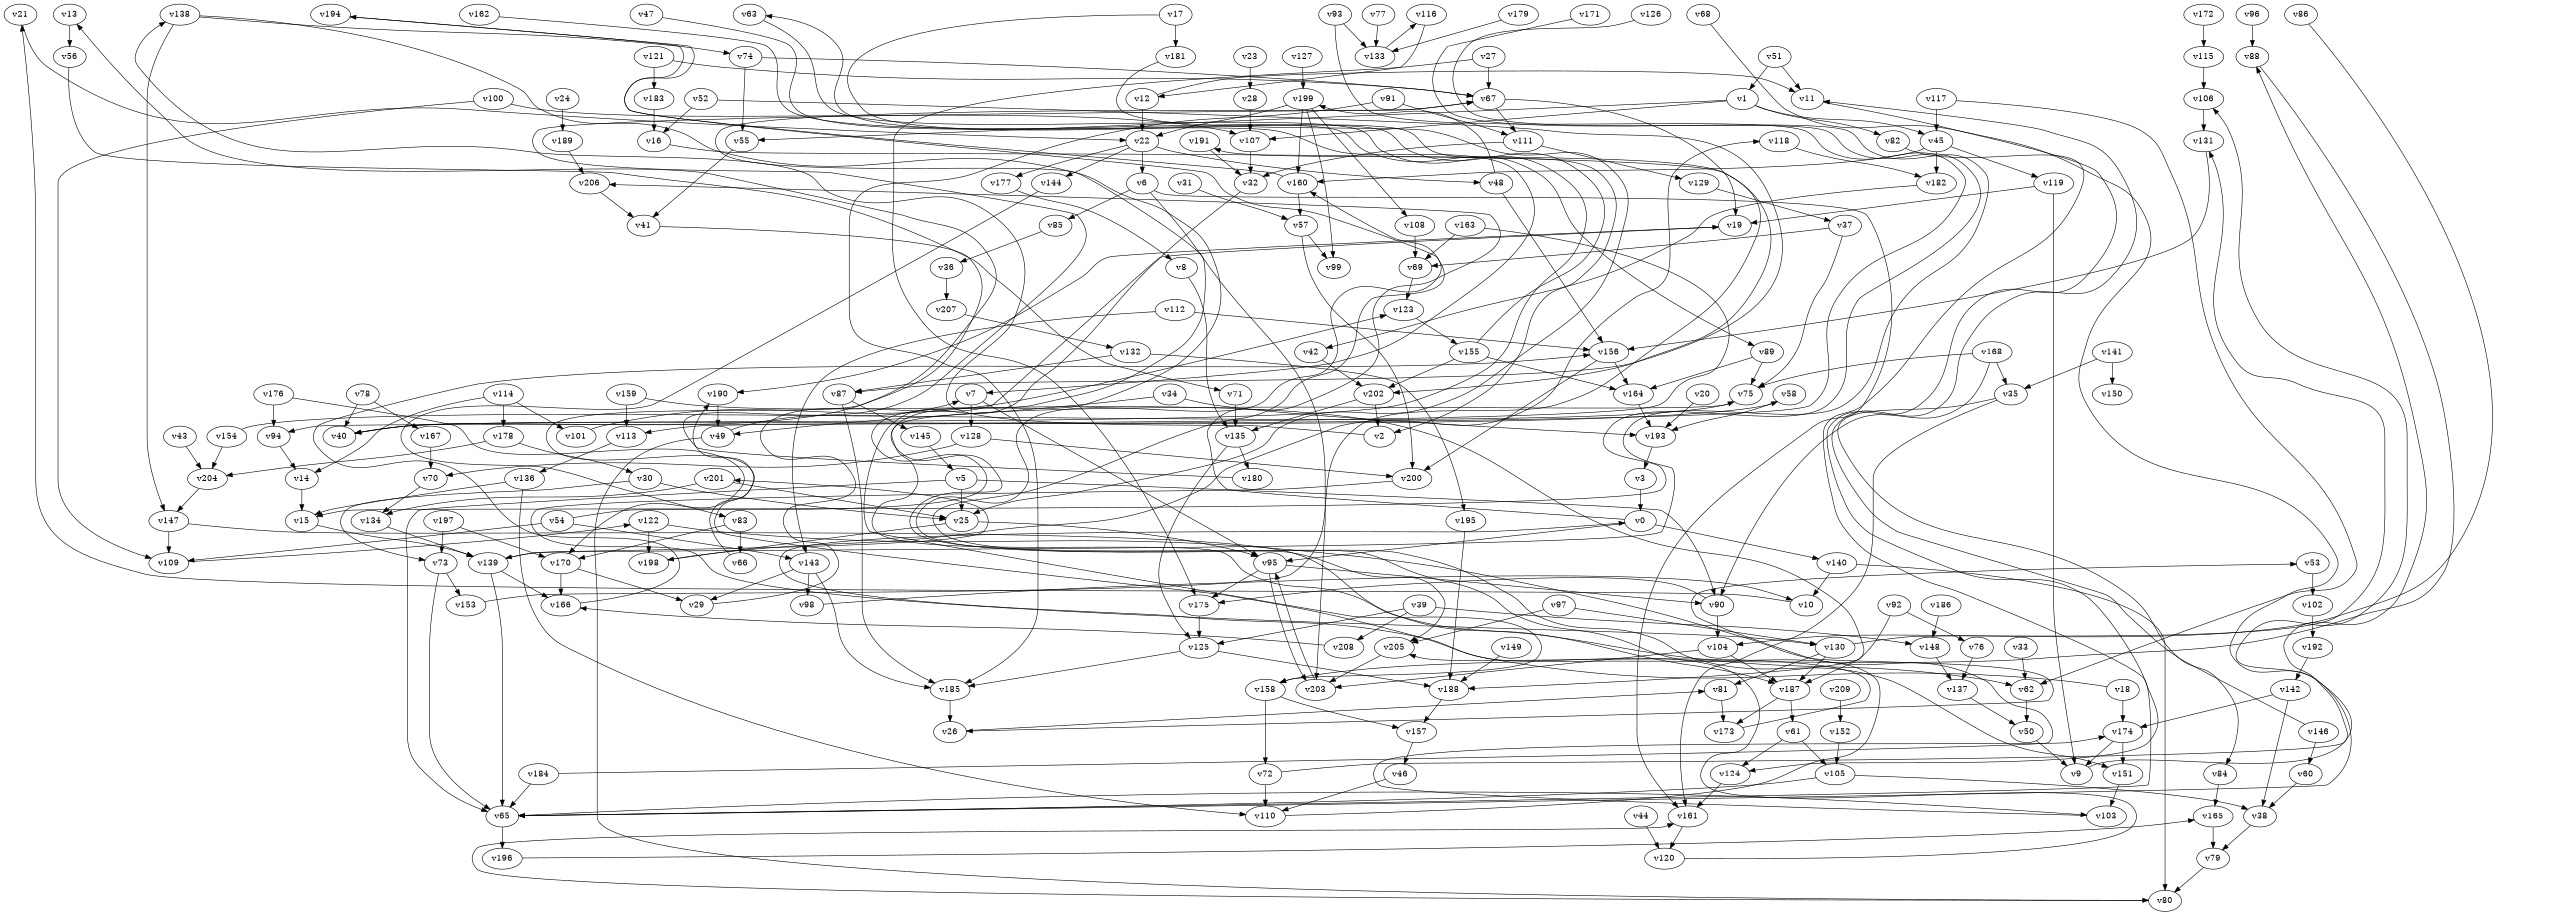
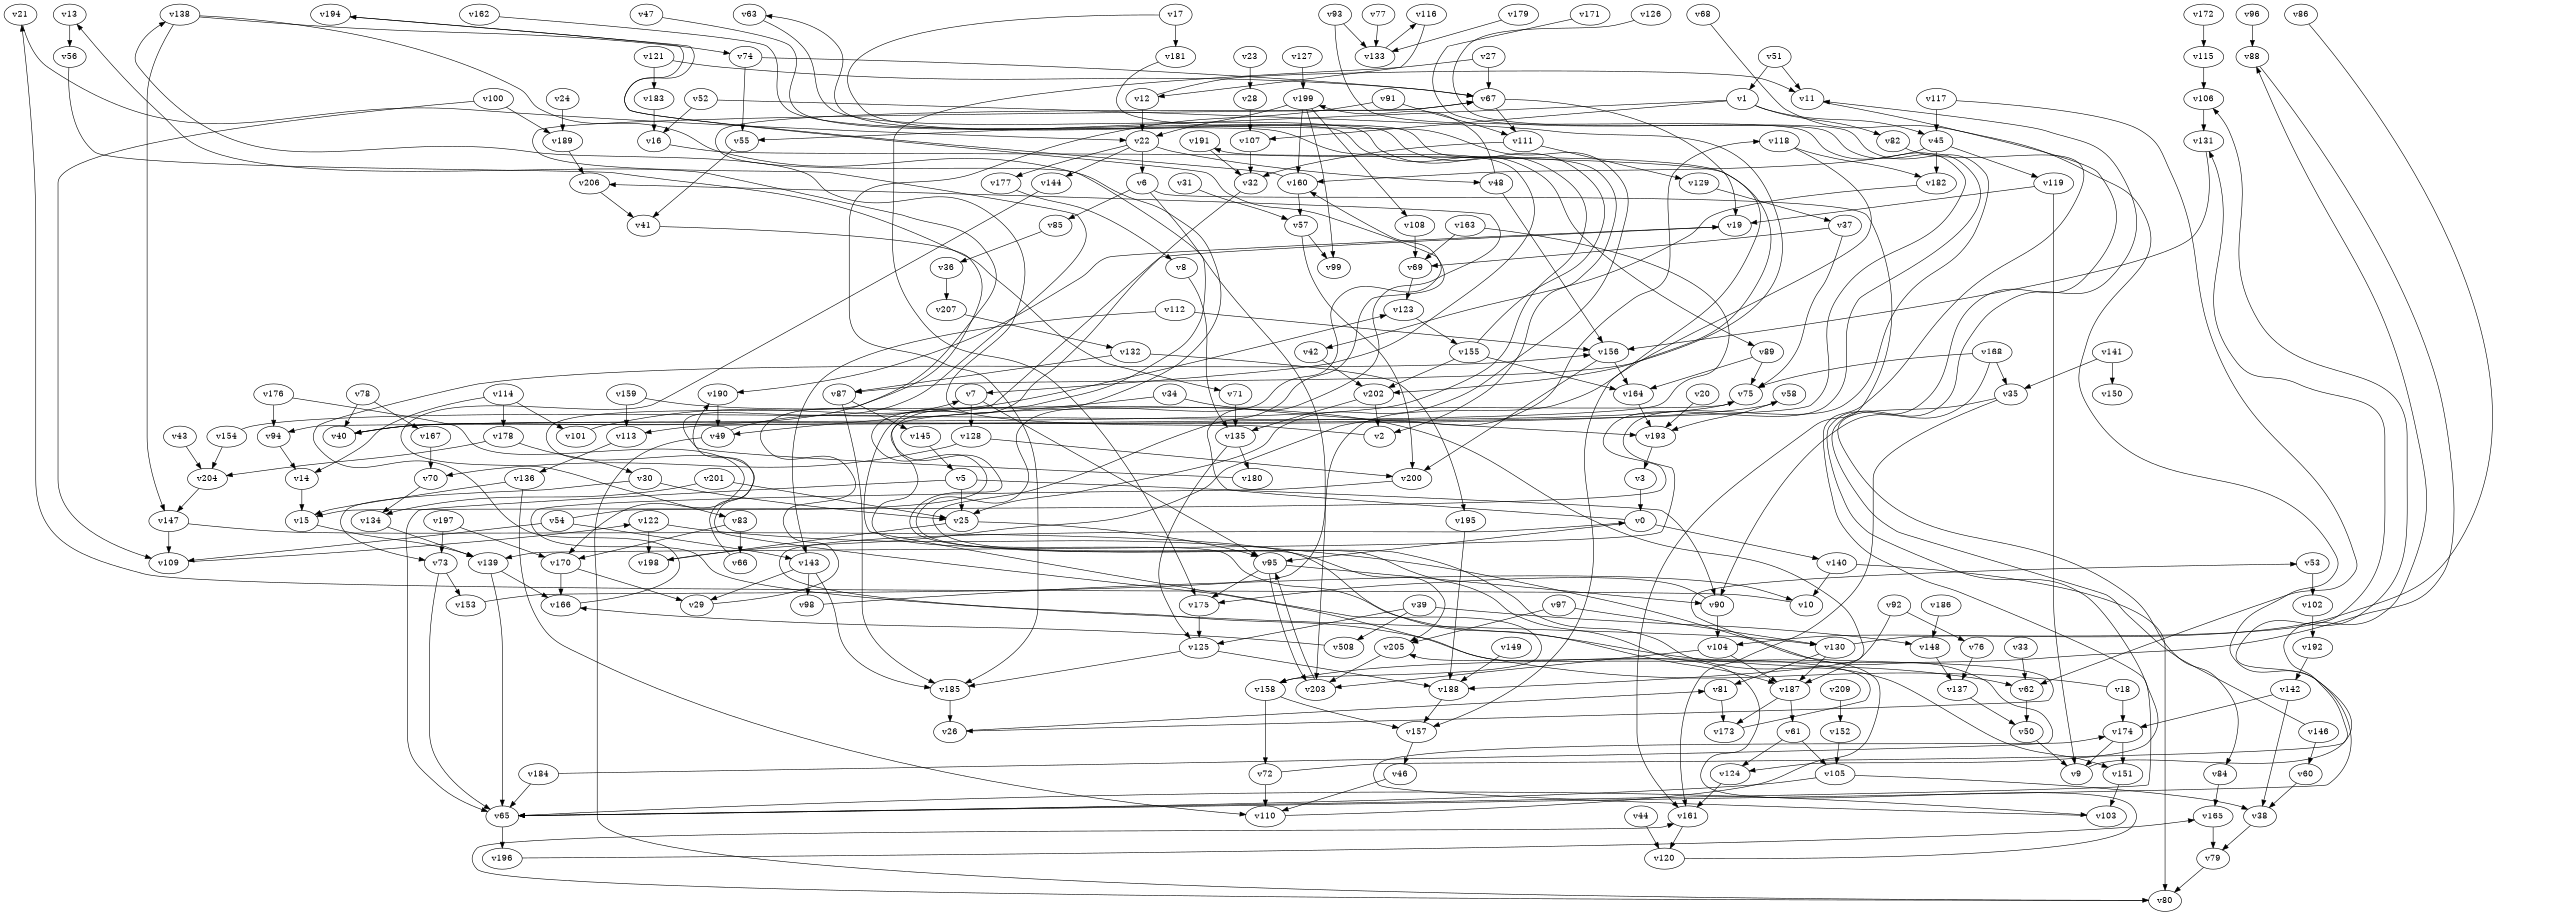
edge "v100" -> "v107": now "v100" -> "v189"
edge "v118" -> "v157": added
edge "v139" -> "v201": removed
node "v208": label "v208" -> "v508"
